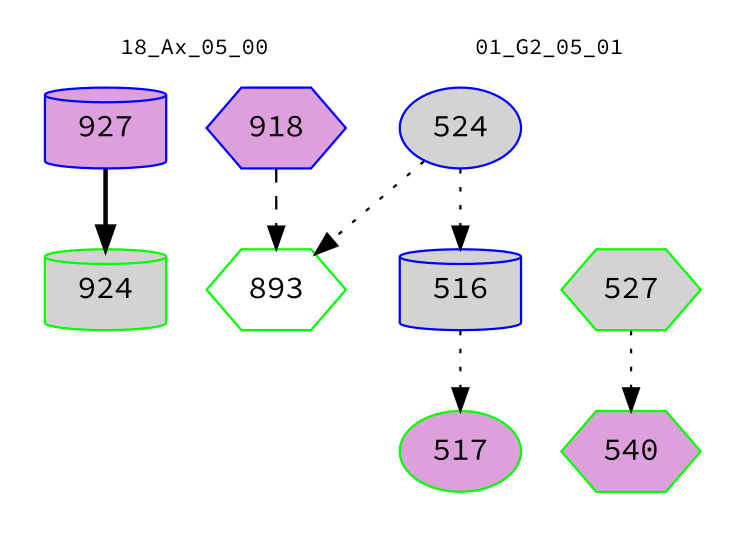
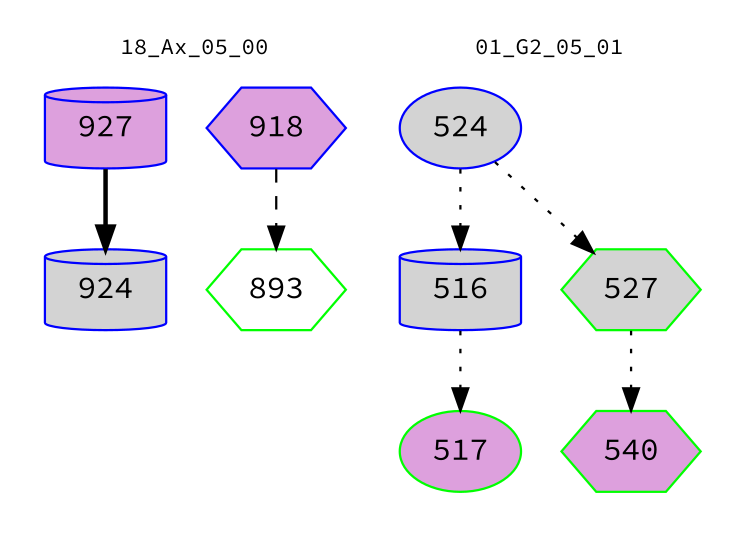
edge "524" -> "893": now "524" -> "527"
node "924": color green -> blue
